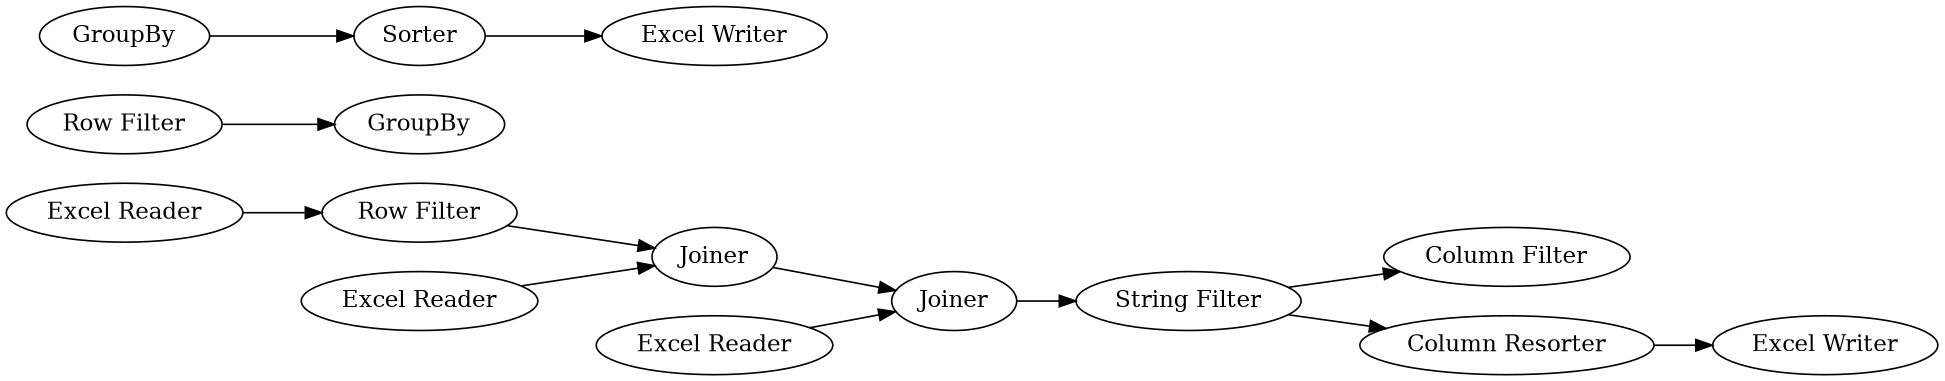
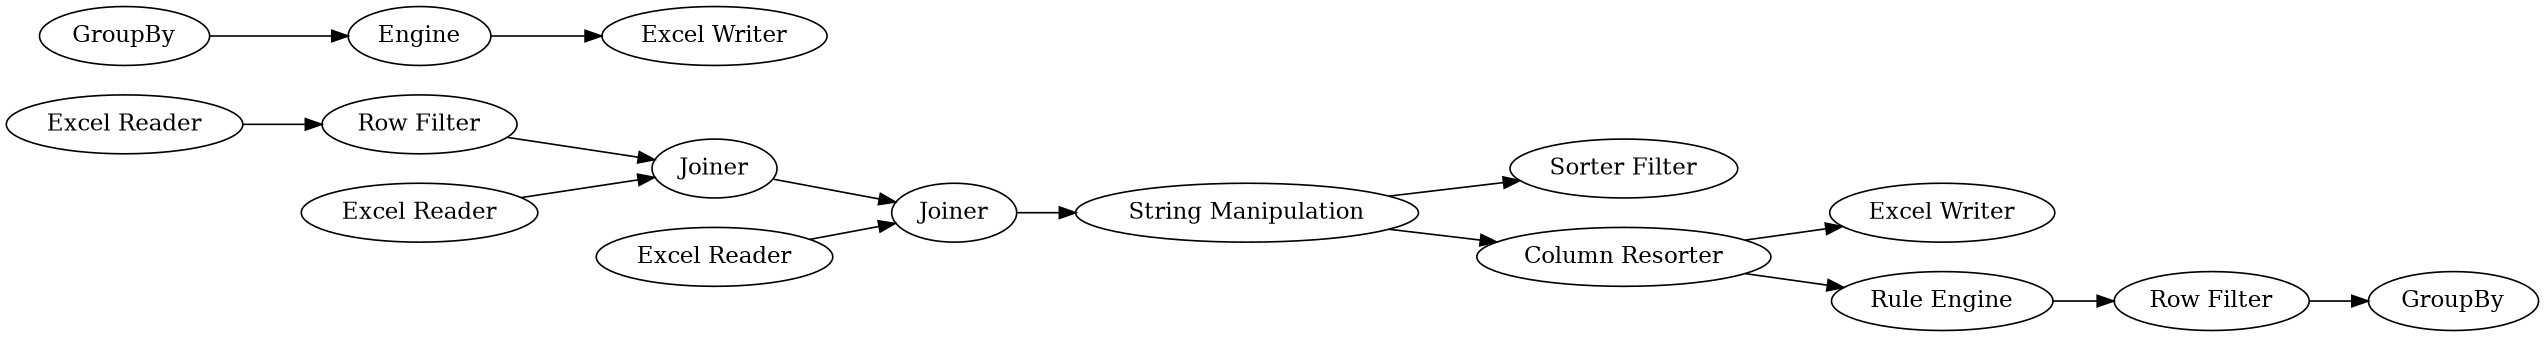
node "Sorter": label "Sorter" -> "Engine"
node "Column Filter": label "Column Filter" -> "Sorter Filter"
node "String Filter": label "String Filter" -> "String Manipulation"
node "Rule Engine": added
